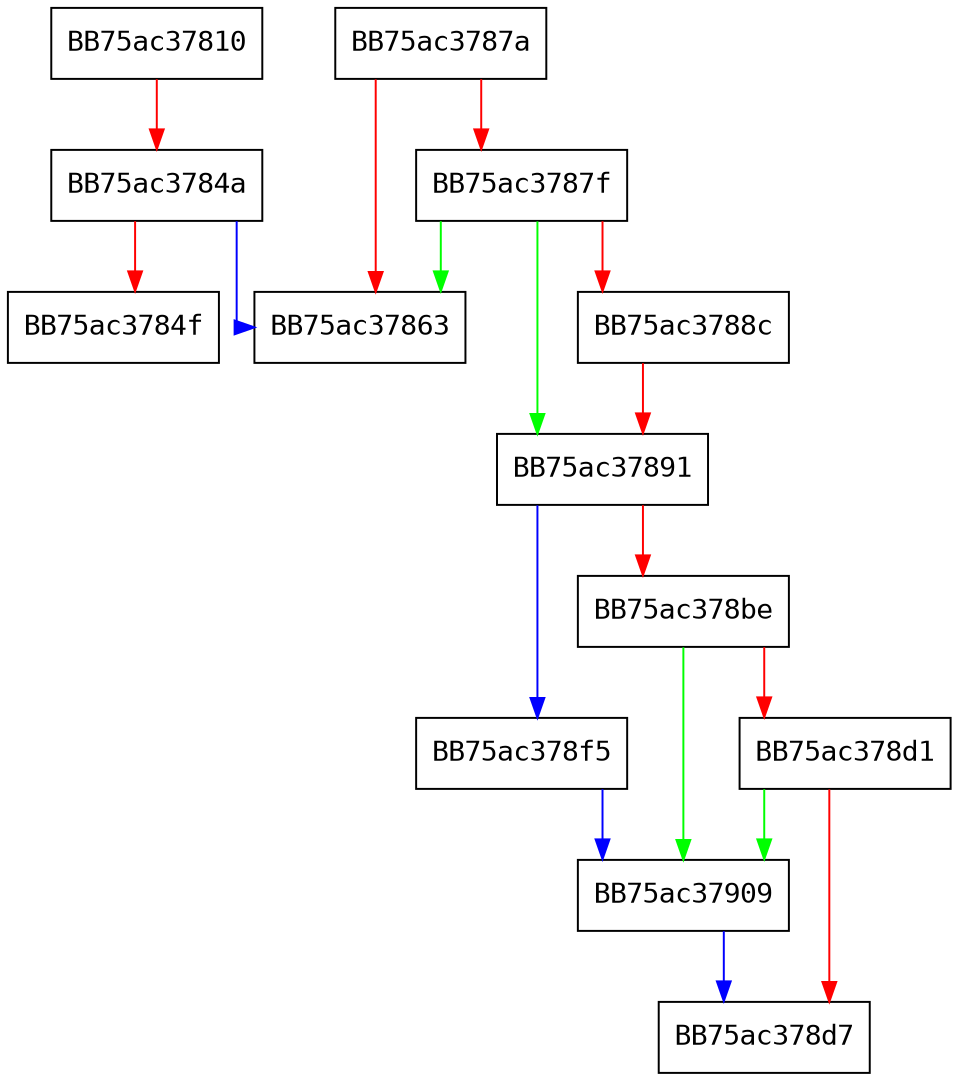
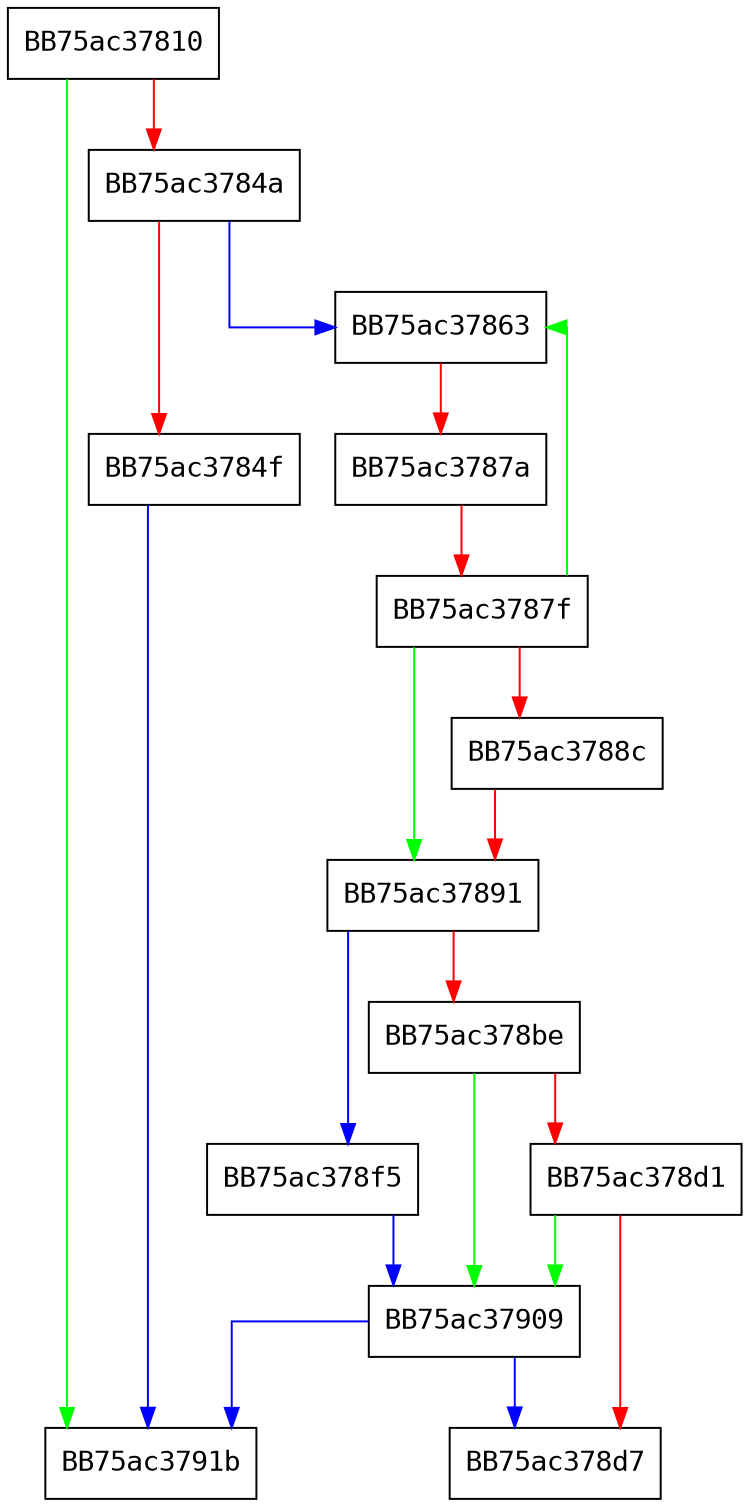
edge "BB75ac3787a" -> "BB75ac37863": reversed
node "BB75ac3791b": added
